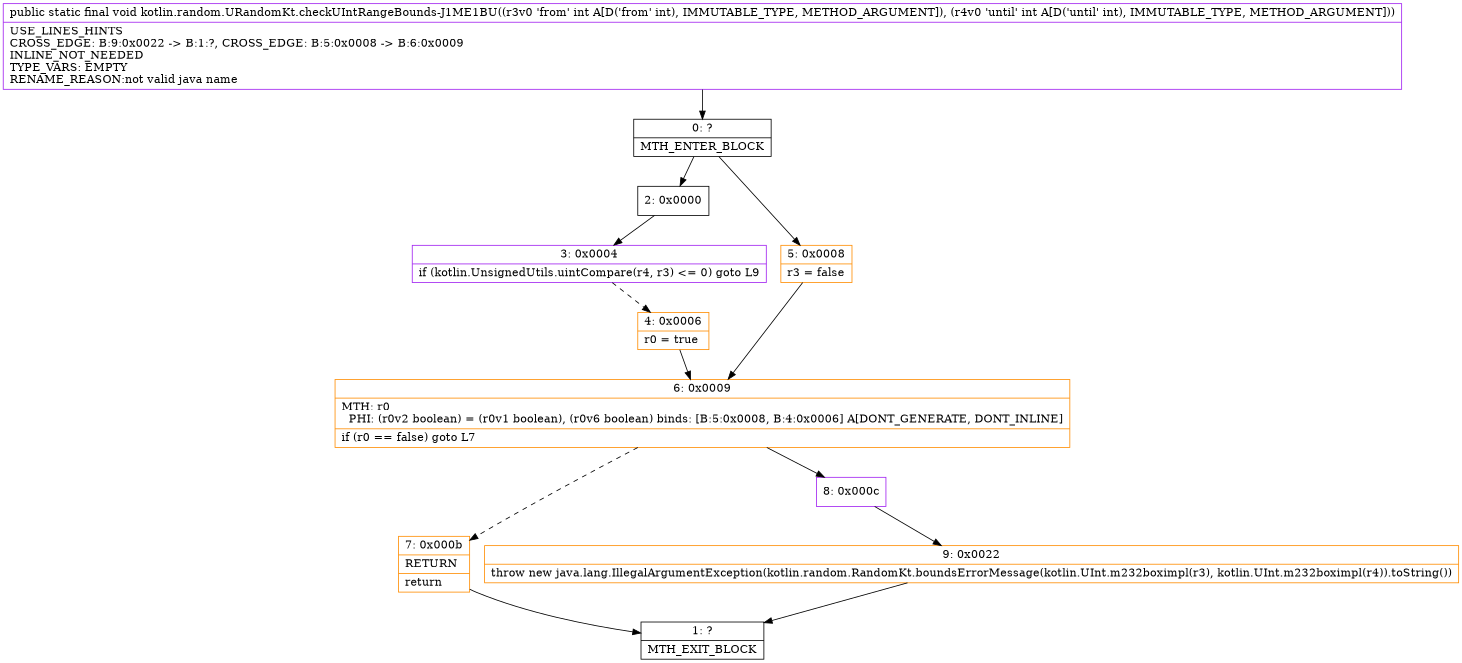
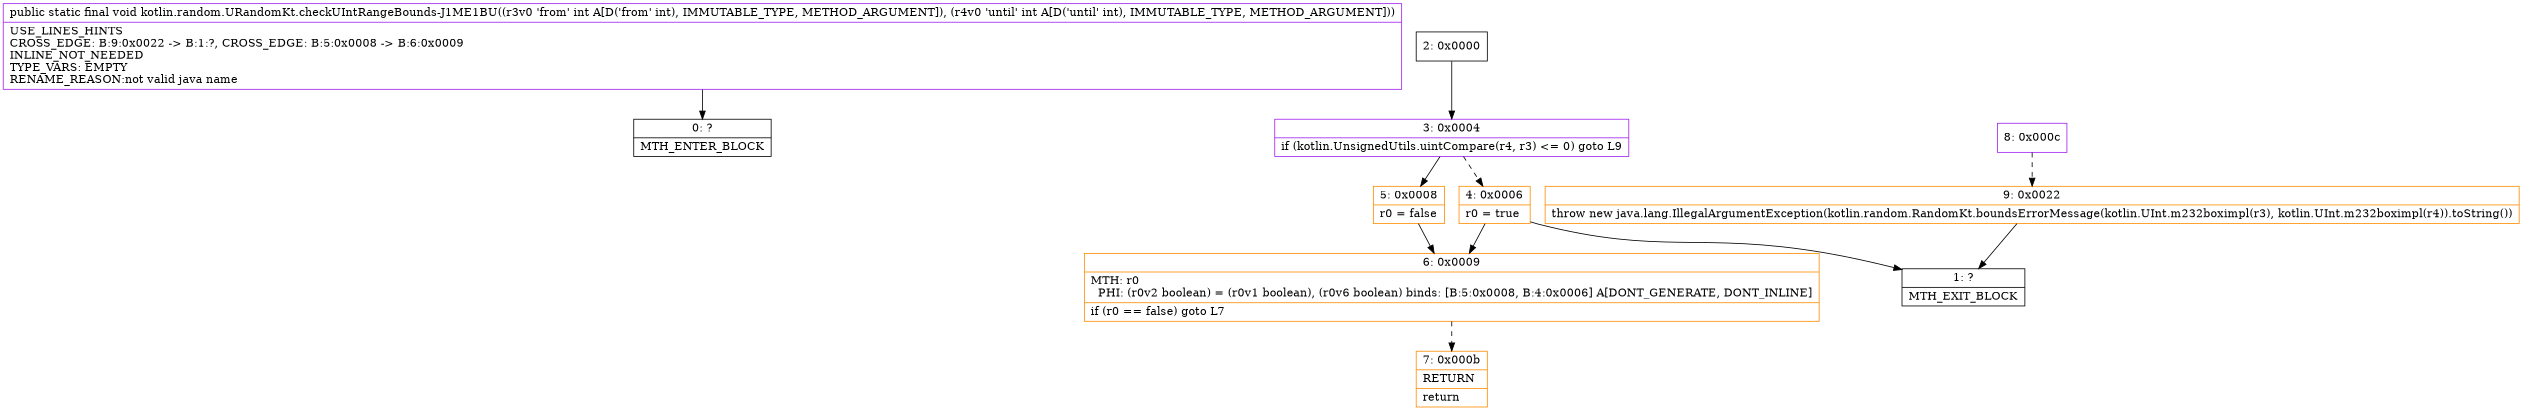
edge "0: ?" -> "2: 0x0000": removed
edge "0: ?" -> "5: 0x0008": now "3: 0x0004" -> "5: 0x0008"
node "5: 0x0008": text "r3 = false" -> "r0 = false"
edge "6: 0x0009" -> "8: 0x000c": removed
edge "8: 0x000c" -> "9: 0x0022": style solid -> dashed
edge "7: 0x000b" -> "1: ?": now "4: 0x0006" -> "1: ?"
